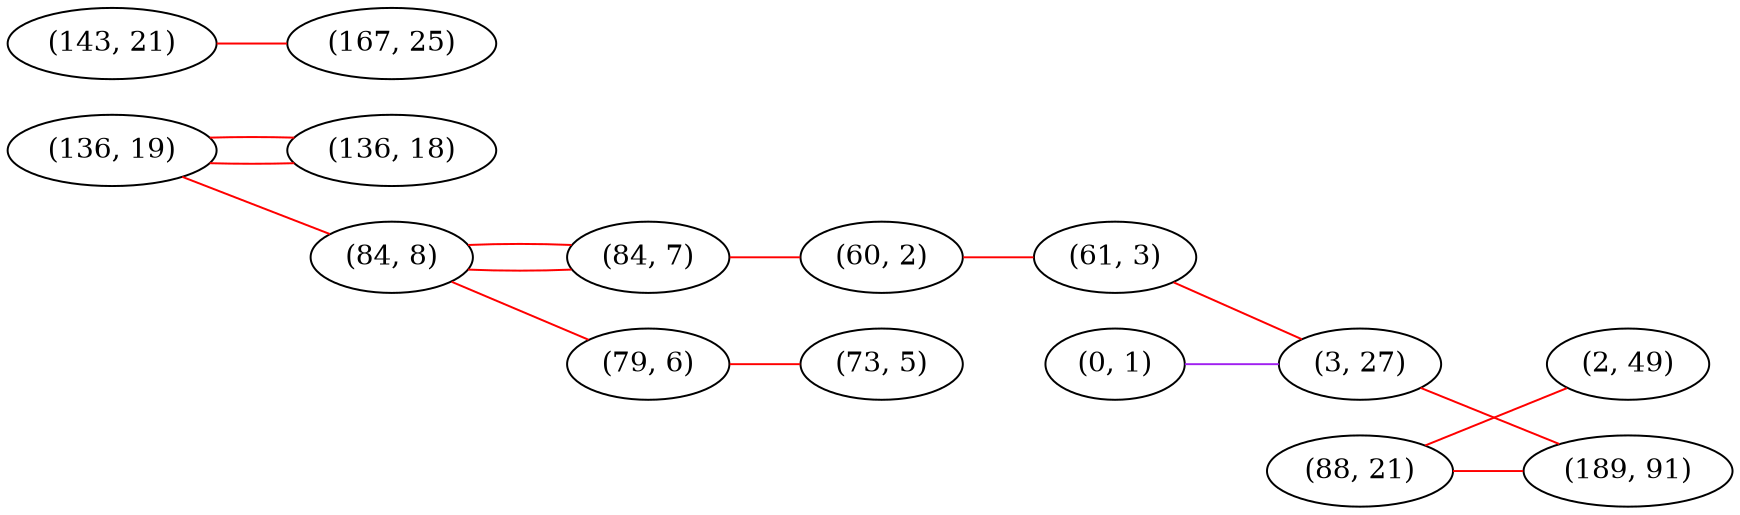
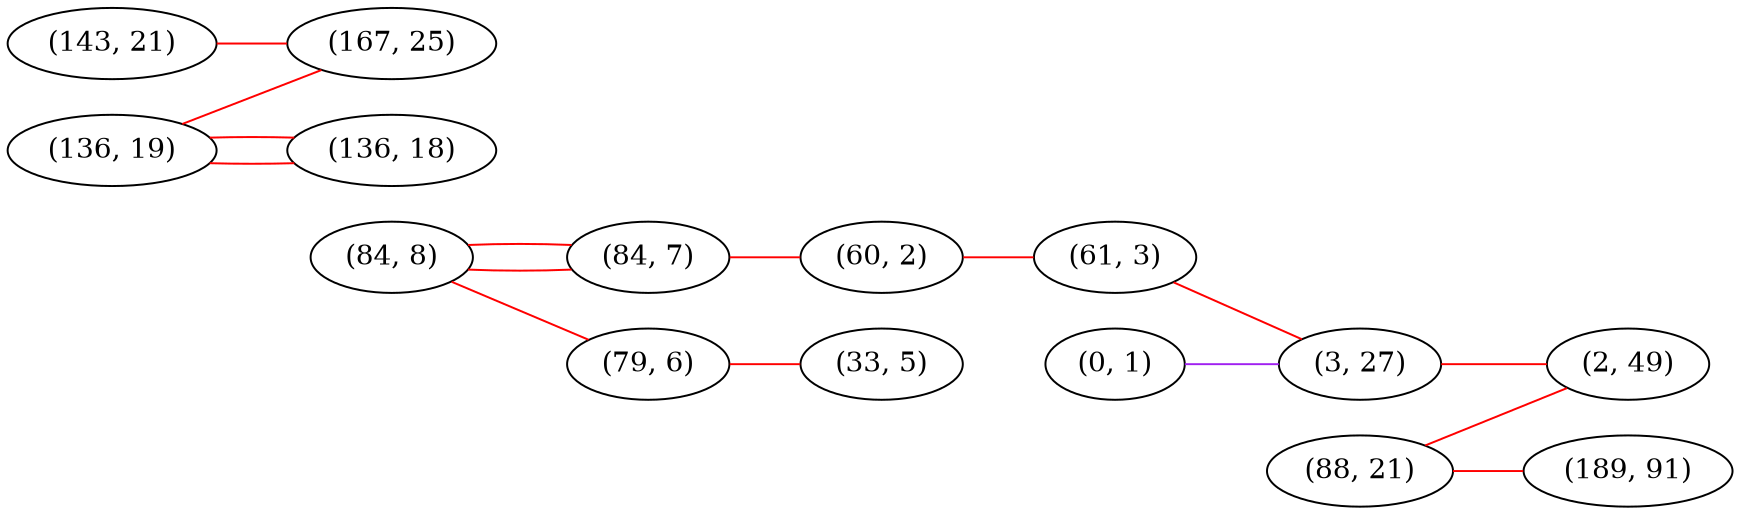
edge "(136, 19)" -- "(84, 8)": now "(136, 19)" -- "(167, 25)"
node "(73, 5)": label "(73, 5)" -> "(33, 5)"
edge "(3, 27)" -- "(189, 91)": now "(3, 27)" -- "(2, 49)"
